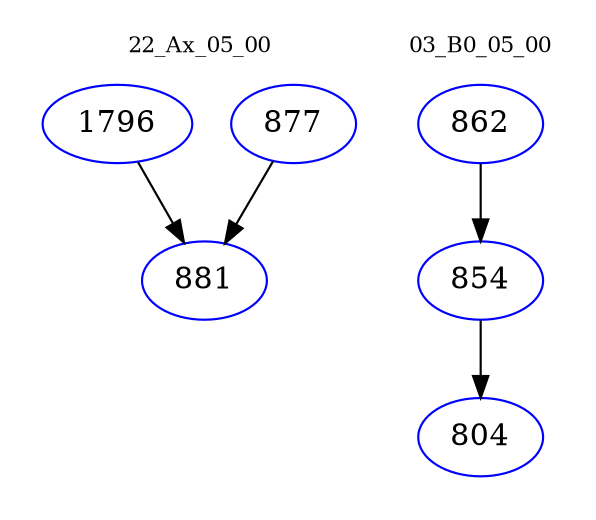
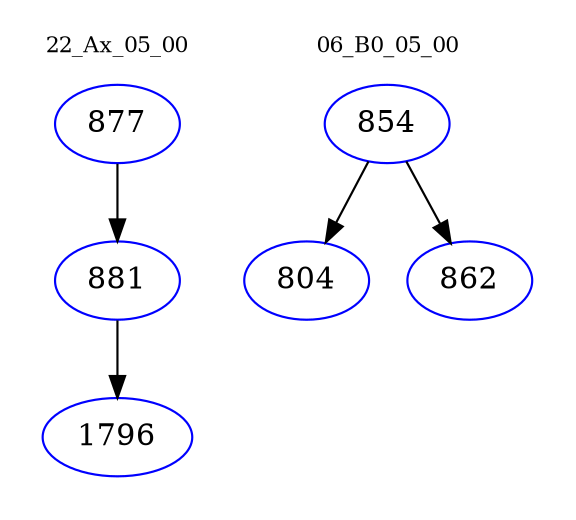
cluster "03_B0_05_00": label "03_B0_05_00" -> "06_B0_05_00"
edge "862" -> "854": reversed
edge "1796" -> "881": reversed
